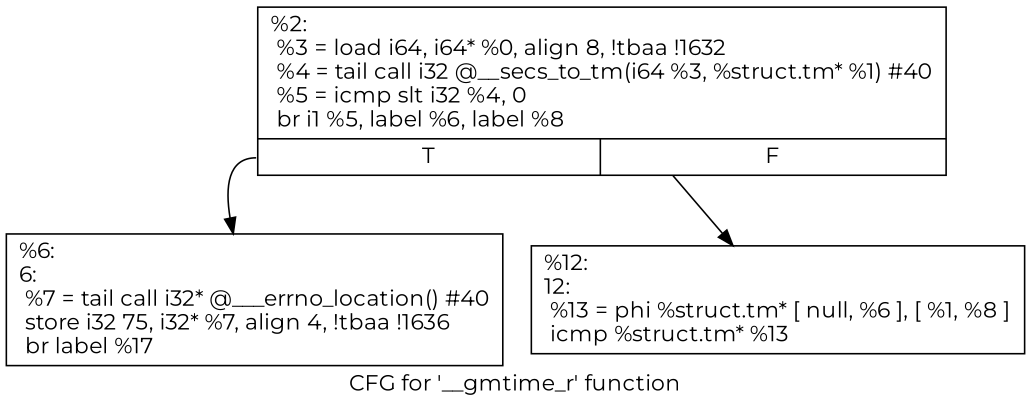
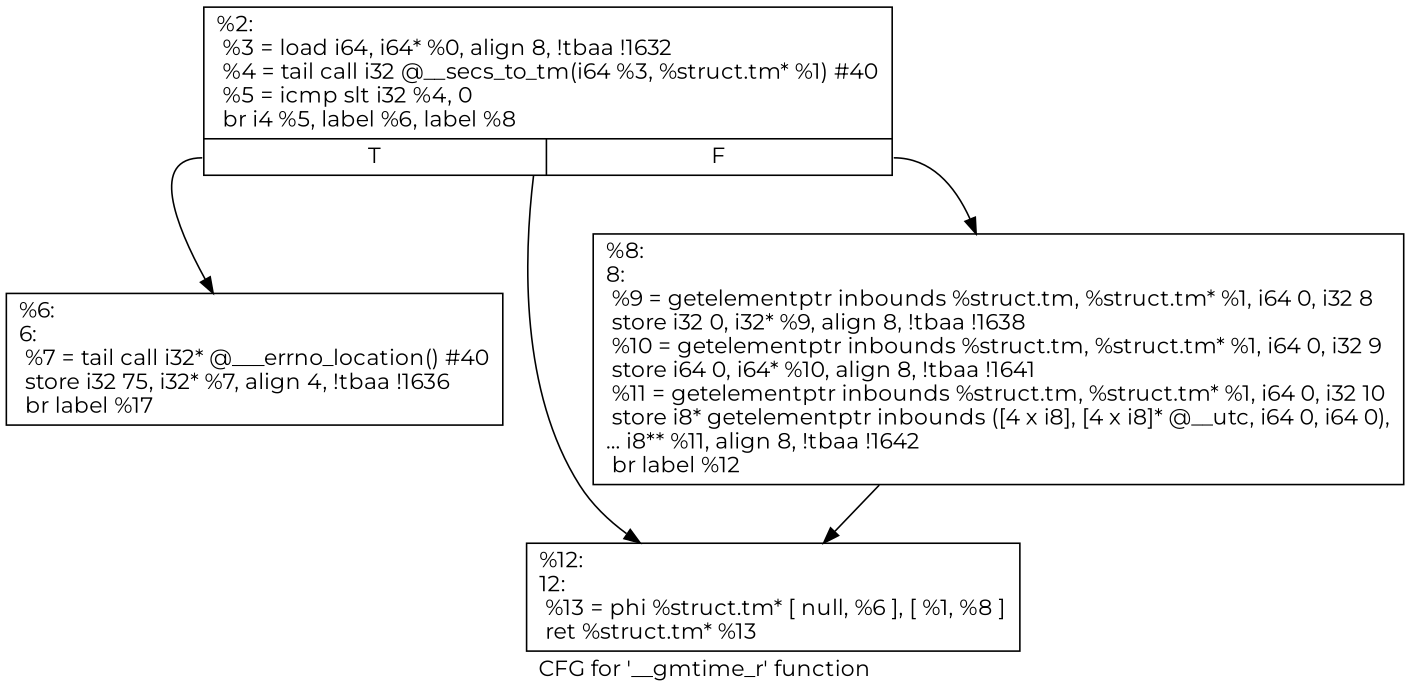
node "%2:": text "br i1 %5, label %6, label %8" -> "br i4 %5, label %6, label %8"
node "%12:": text "icmp %struct.tm* %13" -> "ret %struct.tm* %13"
node "%8:": added
